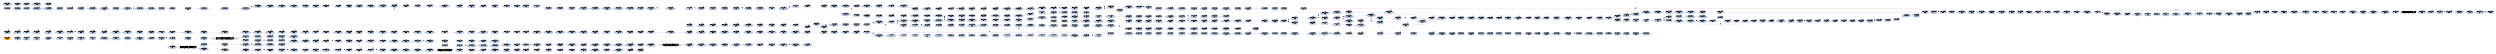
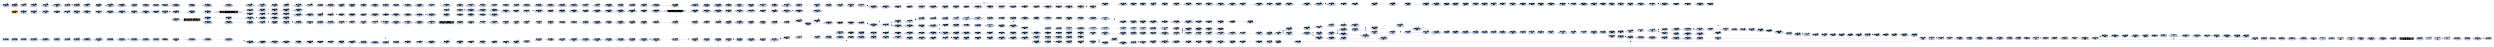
node "0x0047d877 jb": added
node "0x0047da87 movl": added
